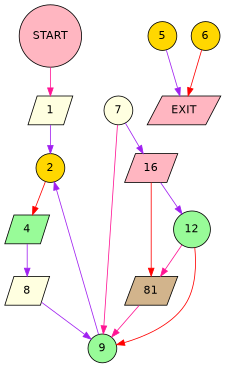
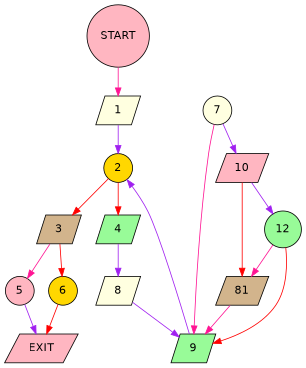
node "5": fillcolor gold -> lightpink
node "16": label "16" -> "10"
node "3": added
node "9": shape circle -> parallelogram
